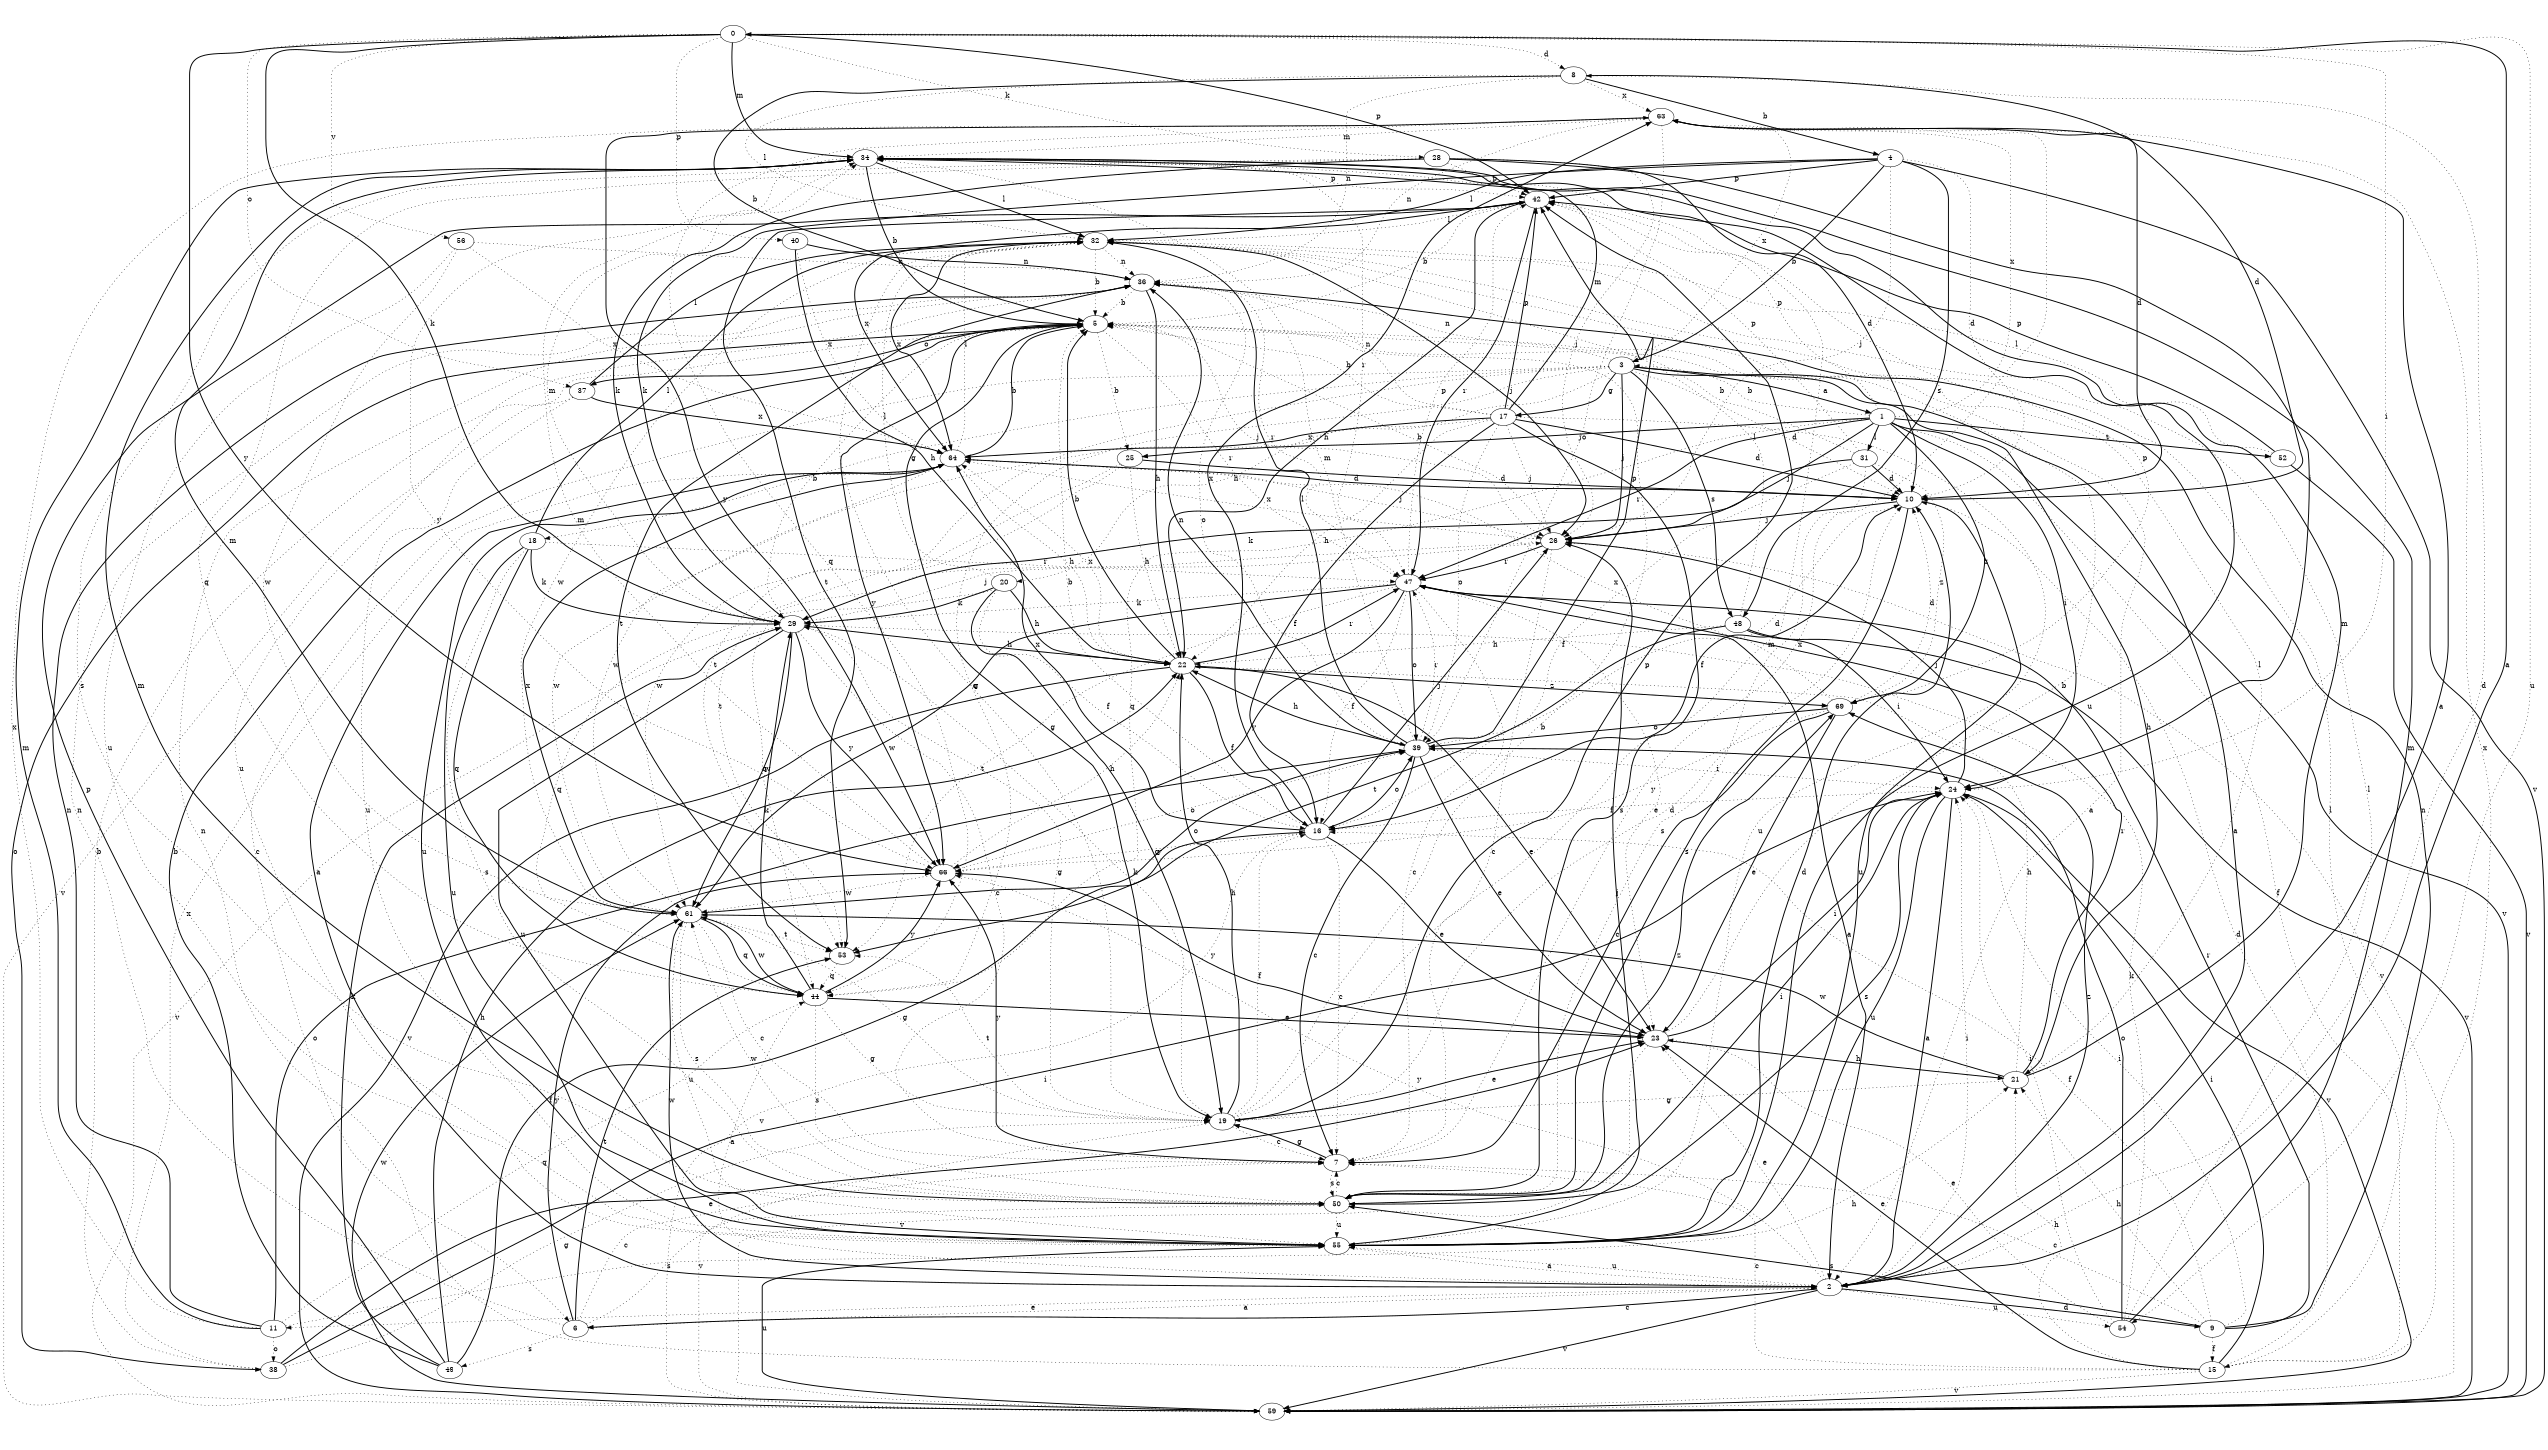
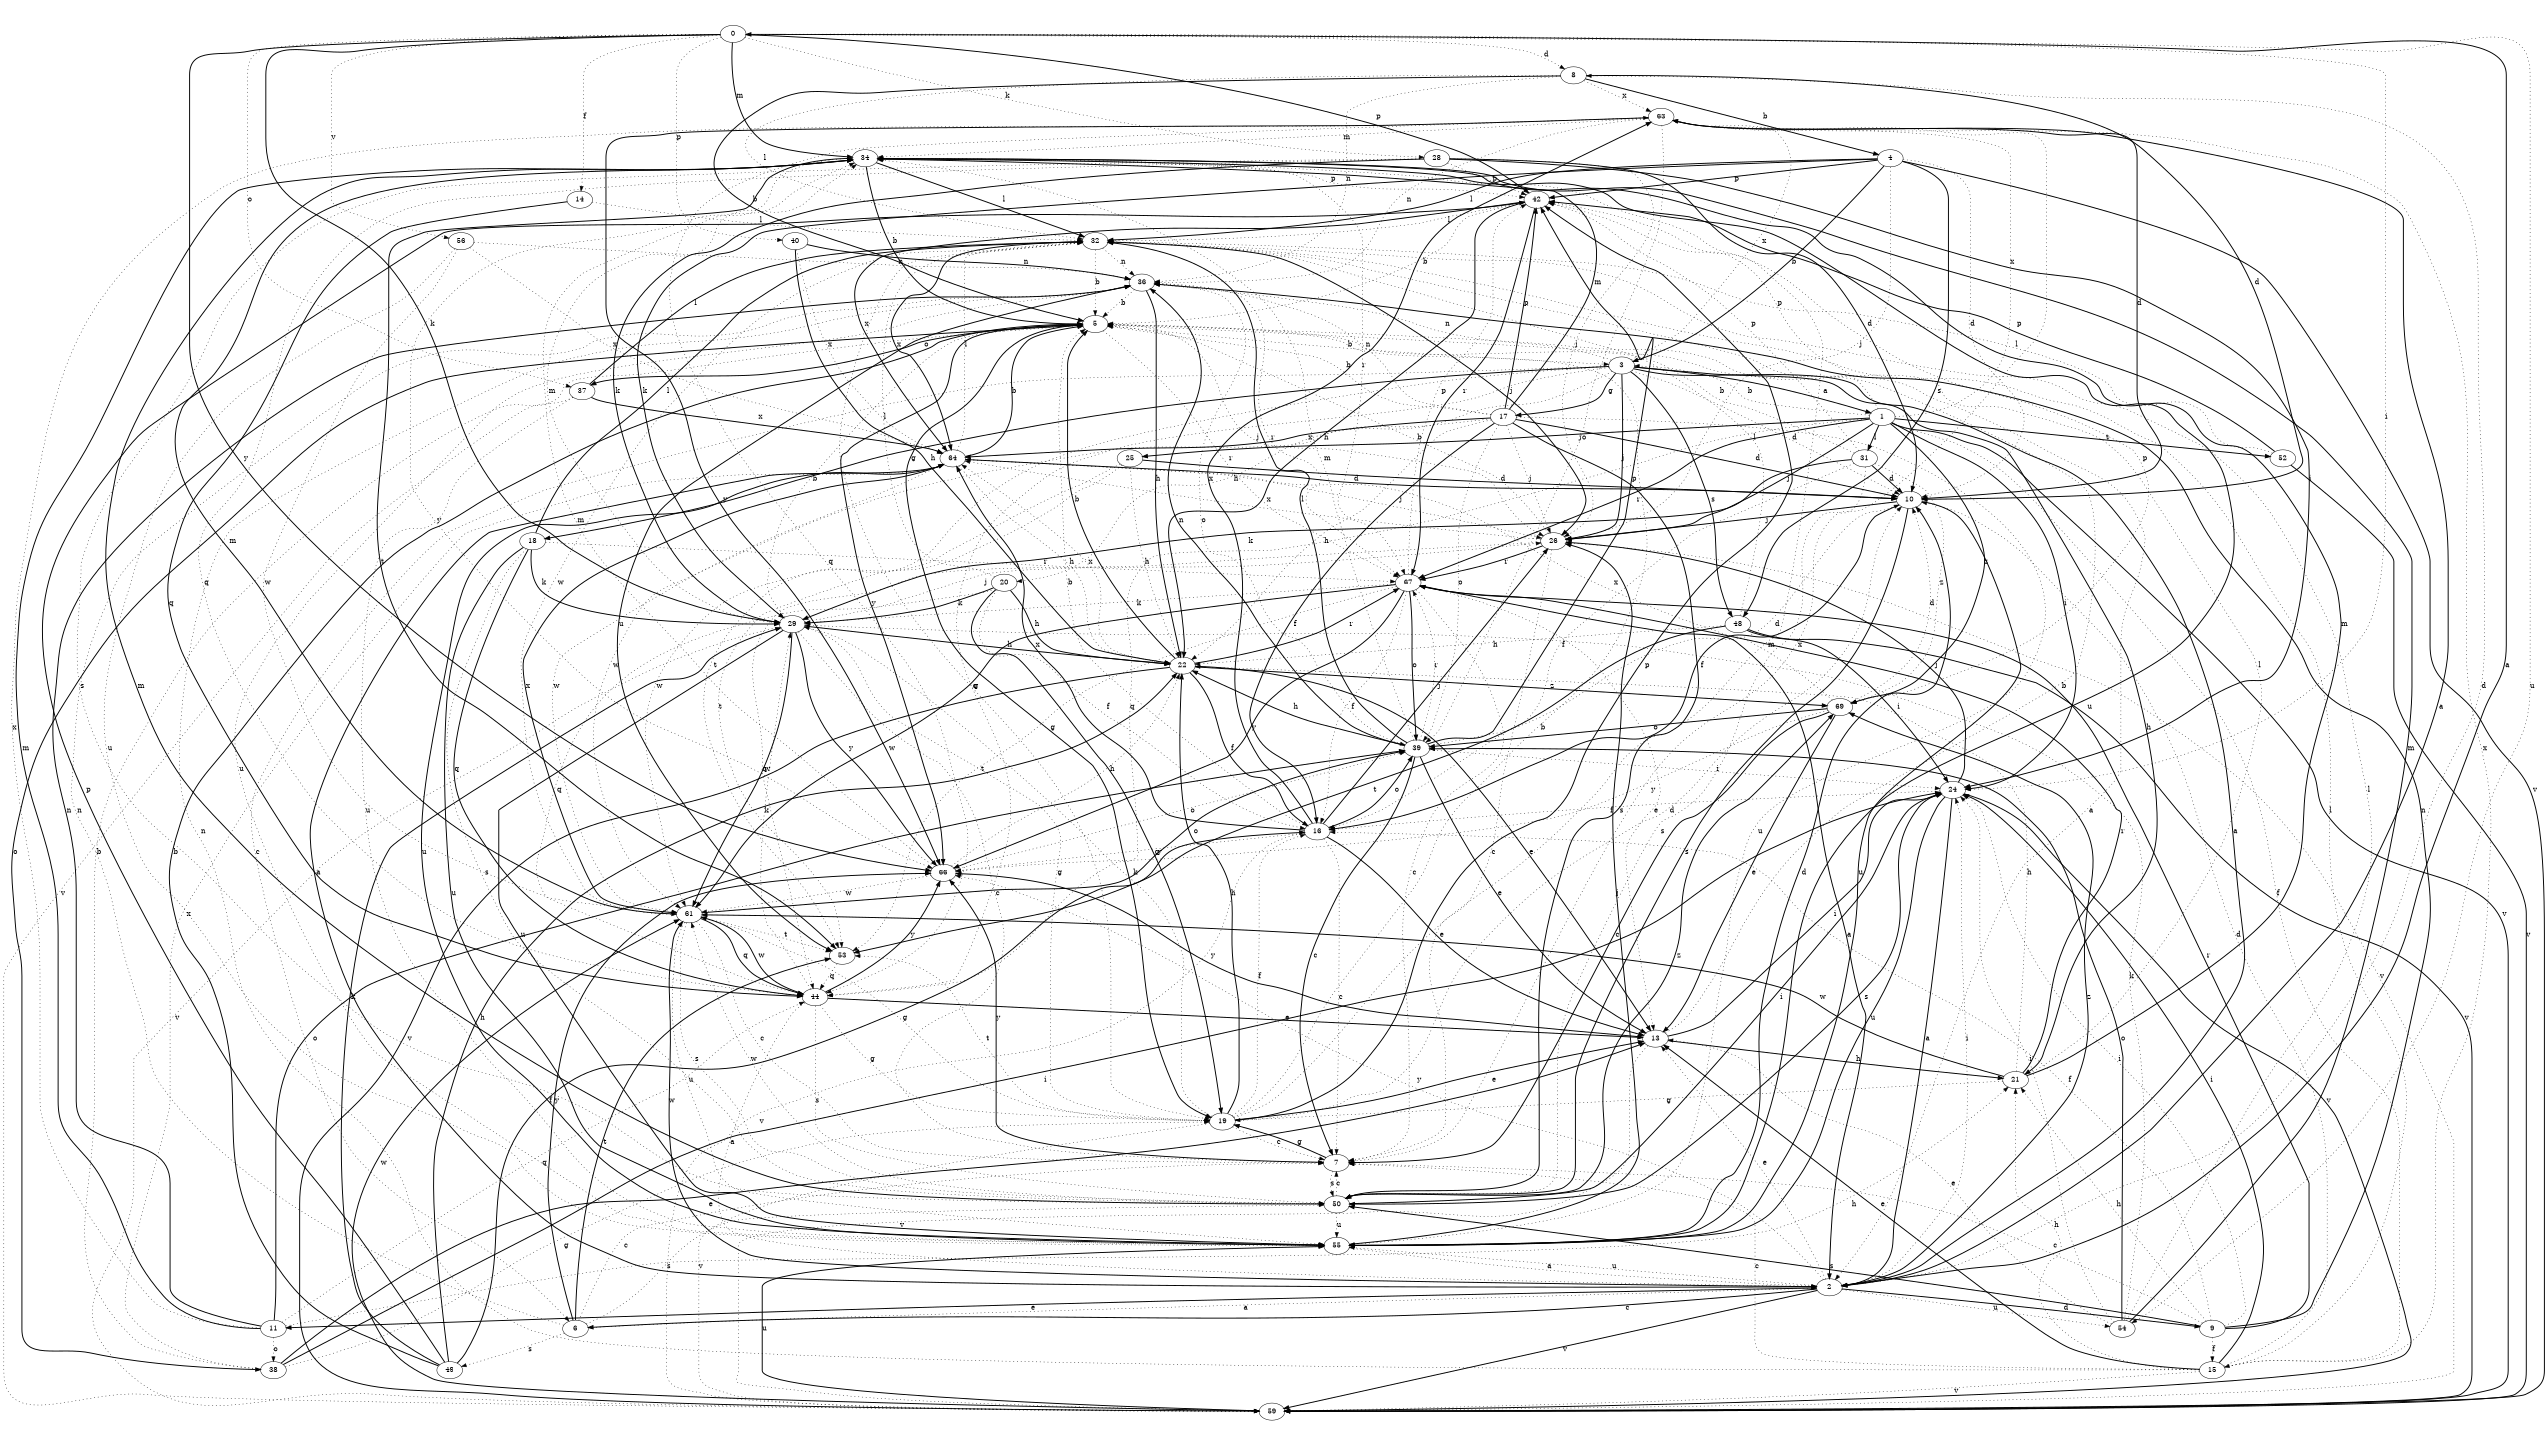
node "14": added
edge "42" -> "53": now "34" -> "53"
edge "5" -> "25": now "5" -> "3"
edge "3" -> "18": style dotted -> bold
node "47": label "47" -> "67"
edge "36" -> "53": label "t" -> "u"
edge "44" -> "29": style bold -> dotted
node "23": label "23" -> "13"
edge "2" -> "11": style dotted -> bold
